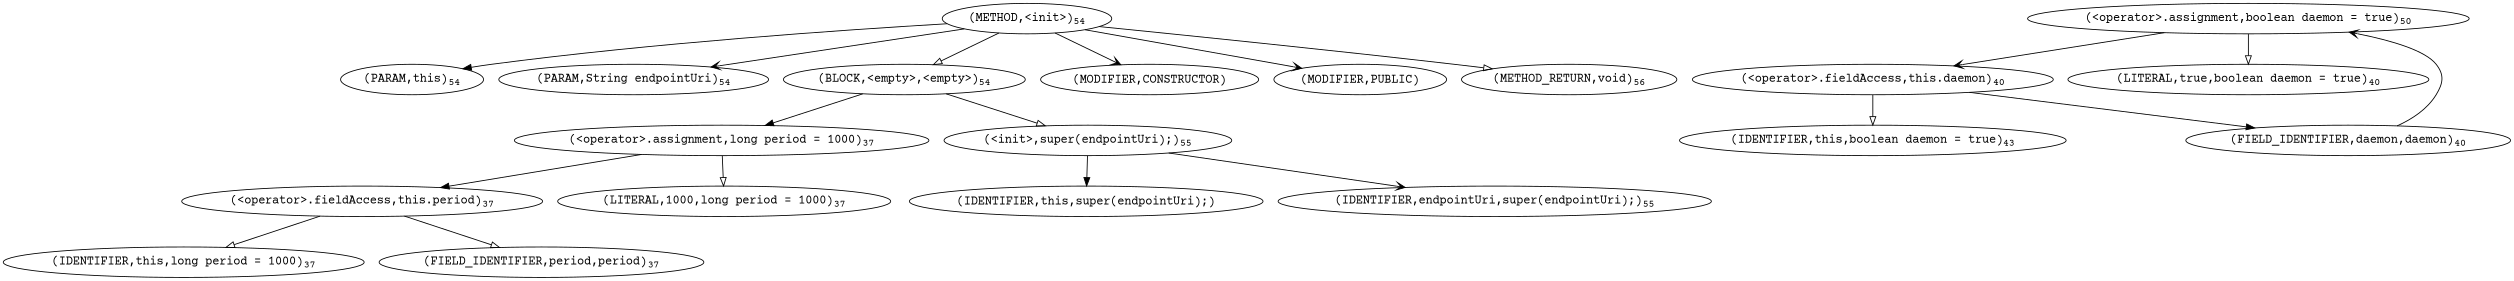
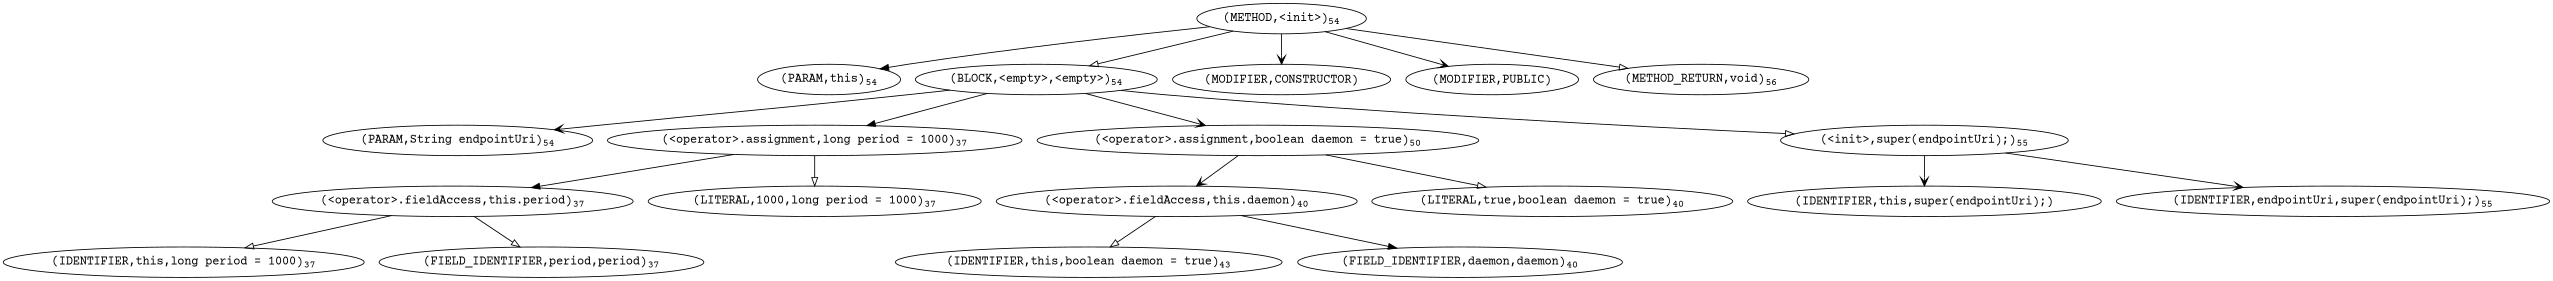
edge "(METHOD,<init>)" -> "(PARAM,String endpointUri)": now "(BLOCK,<empty>,<empty>)" -> "(PARAM,String endpointUri)"
edge "(FIELD_IDENTIFIER,daemon,daemon)" -> "(<operator>.assignment,boolean daemon = true)": now "(BLOCK,<empty>,<empty>)" -> "(<operator>.assignment,boolean daemon = true)"
edge "(<init>,super(endpointUri);)" -> "(IDENTIFIER,this,super(endpointUri);)": arrowhead normal -> vee
